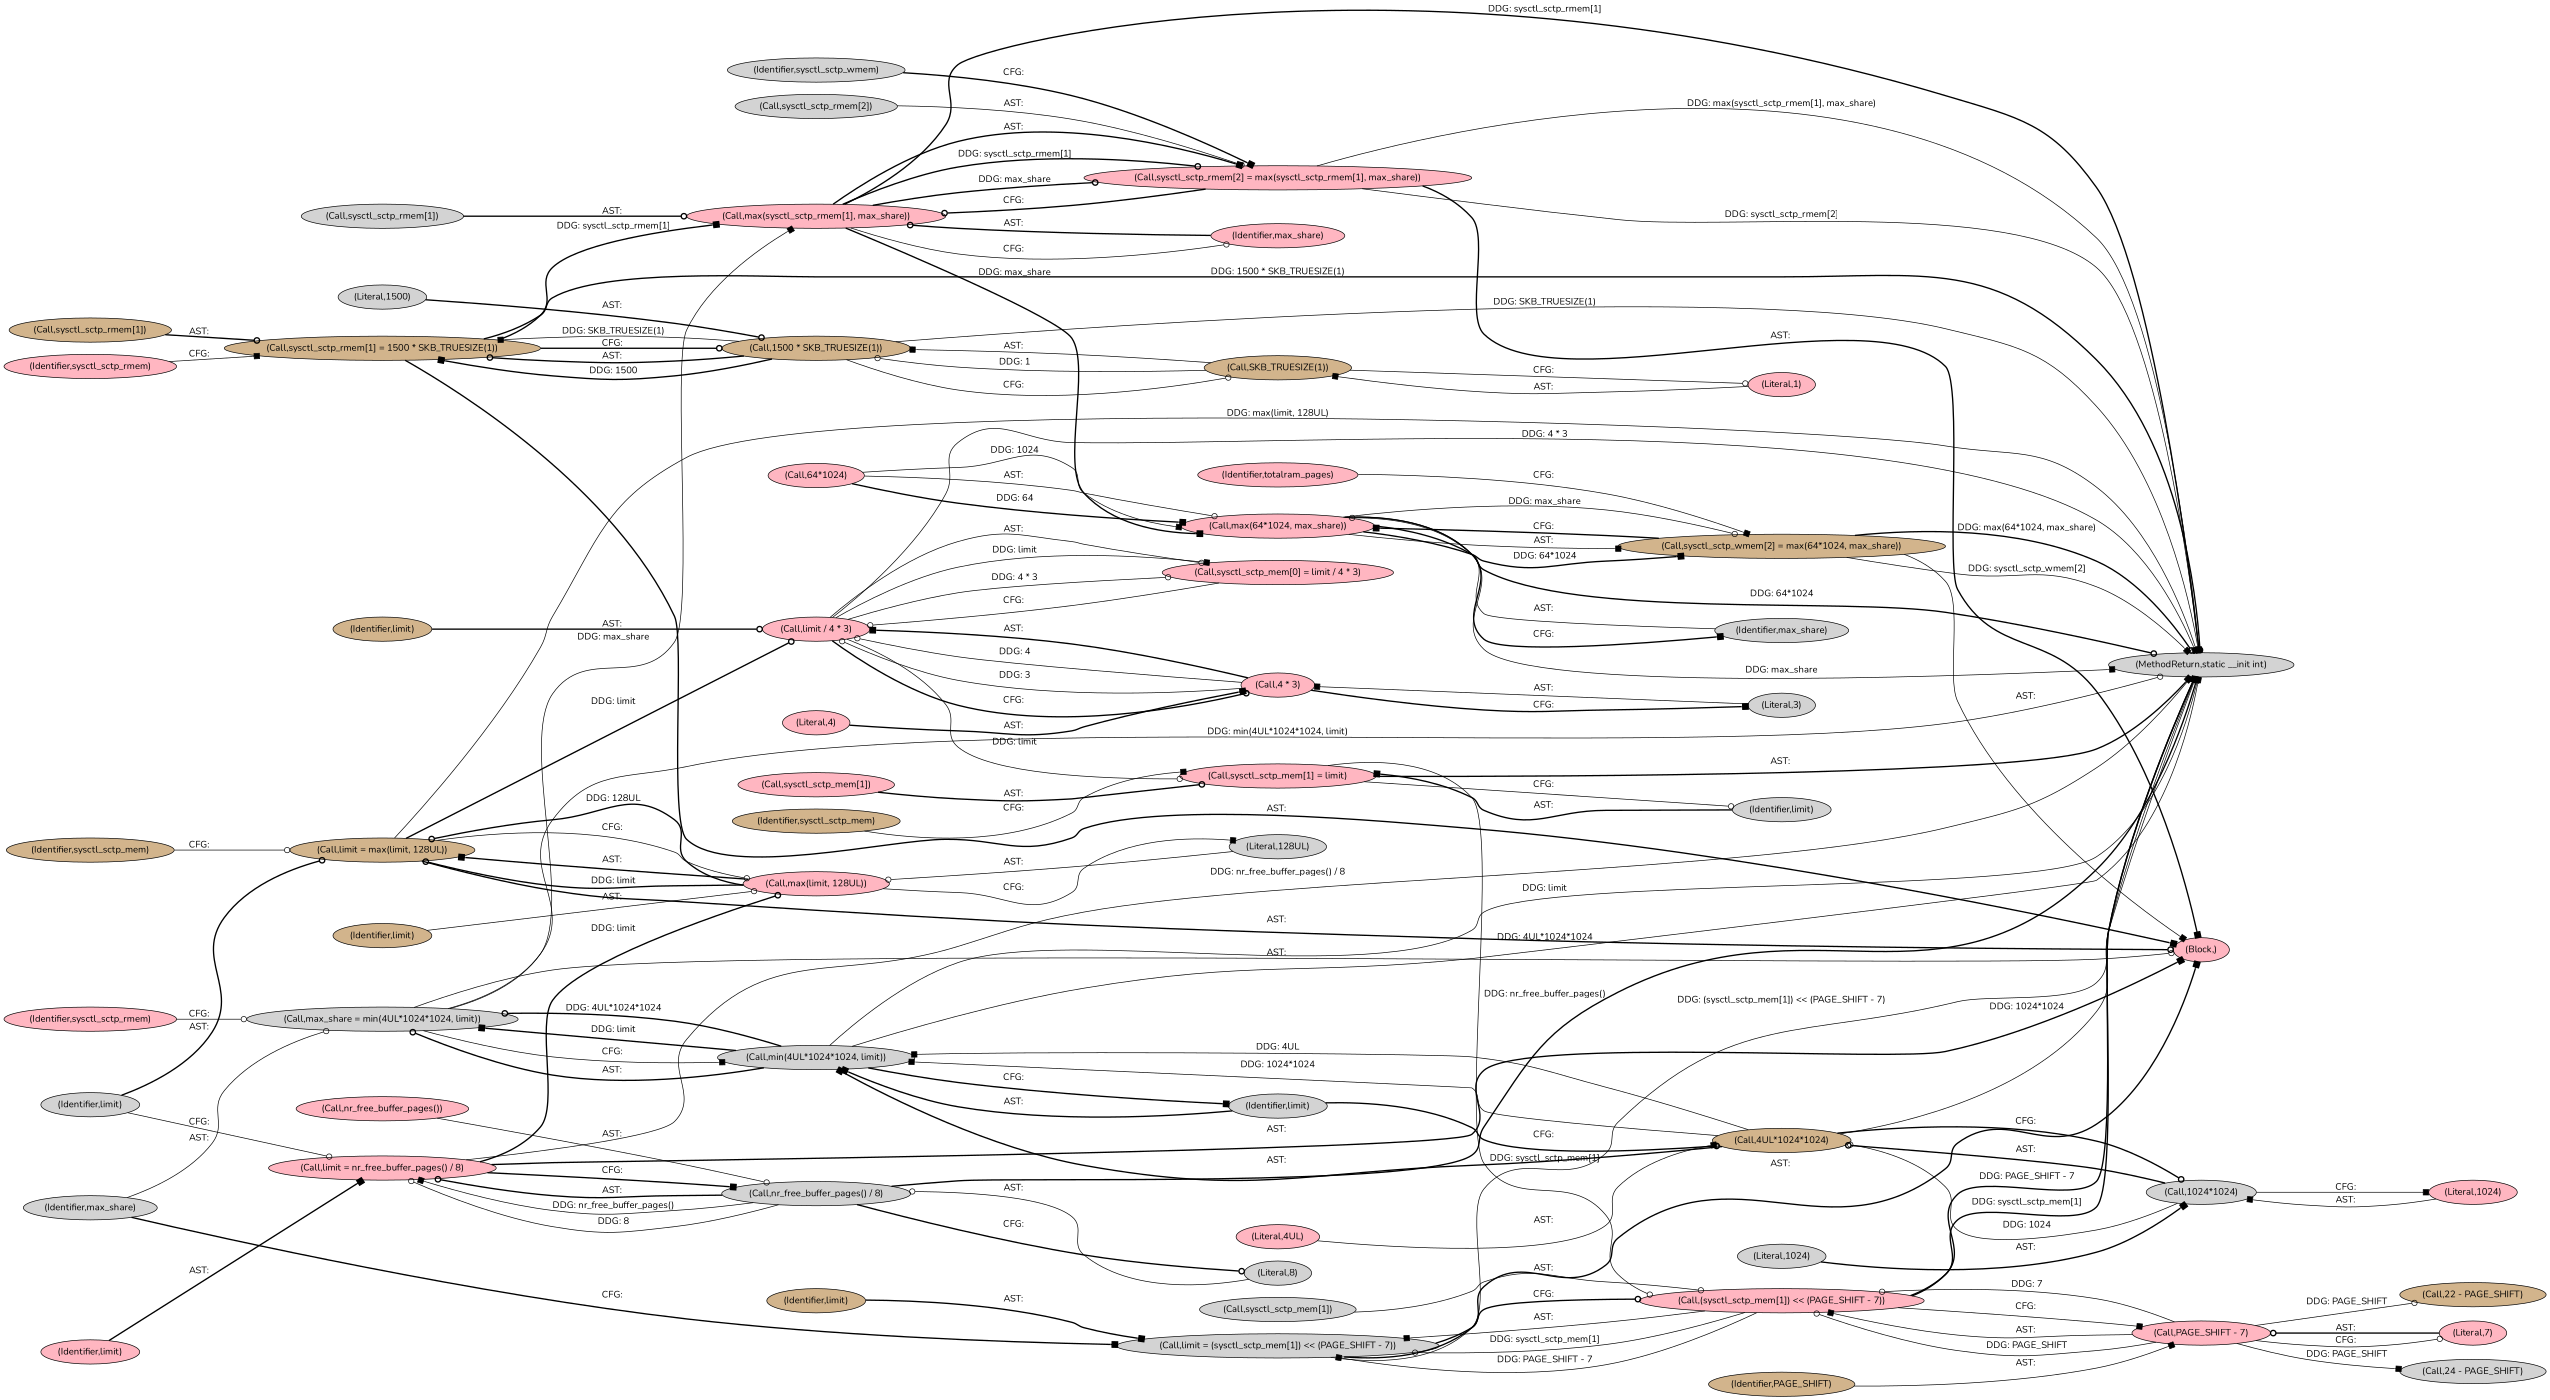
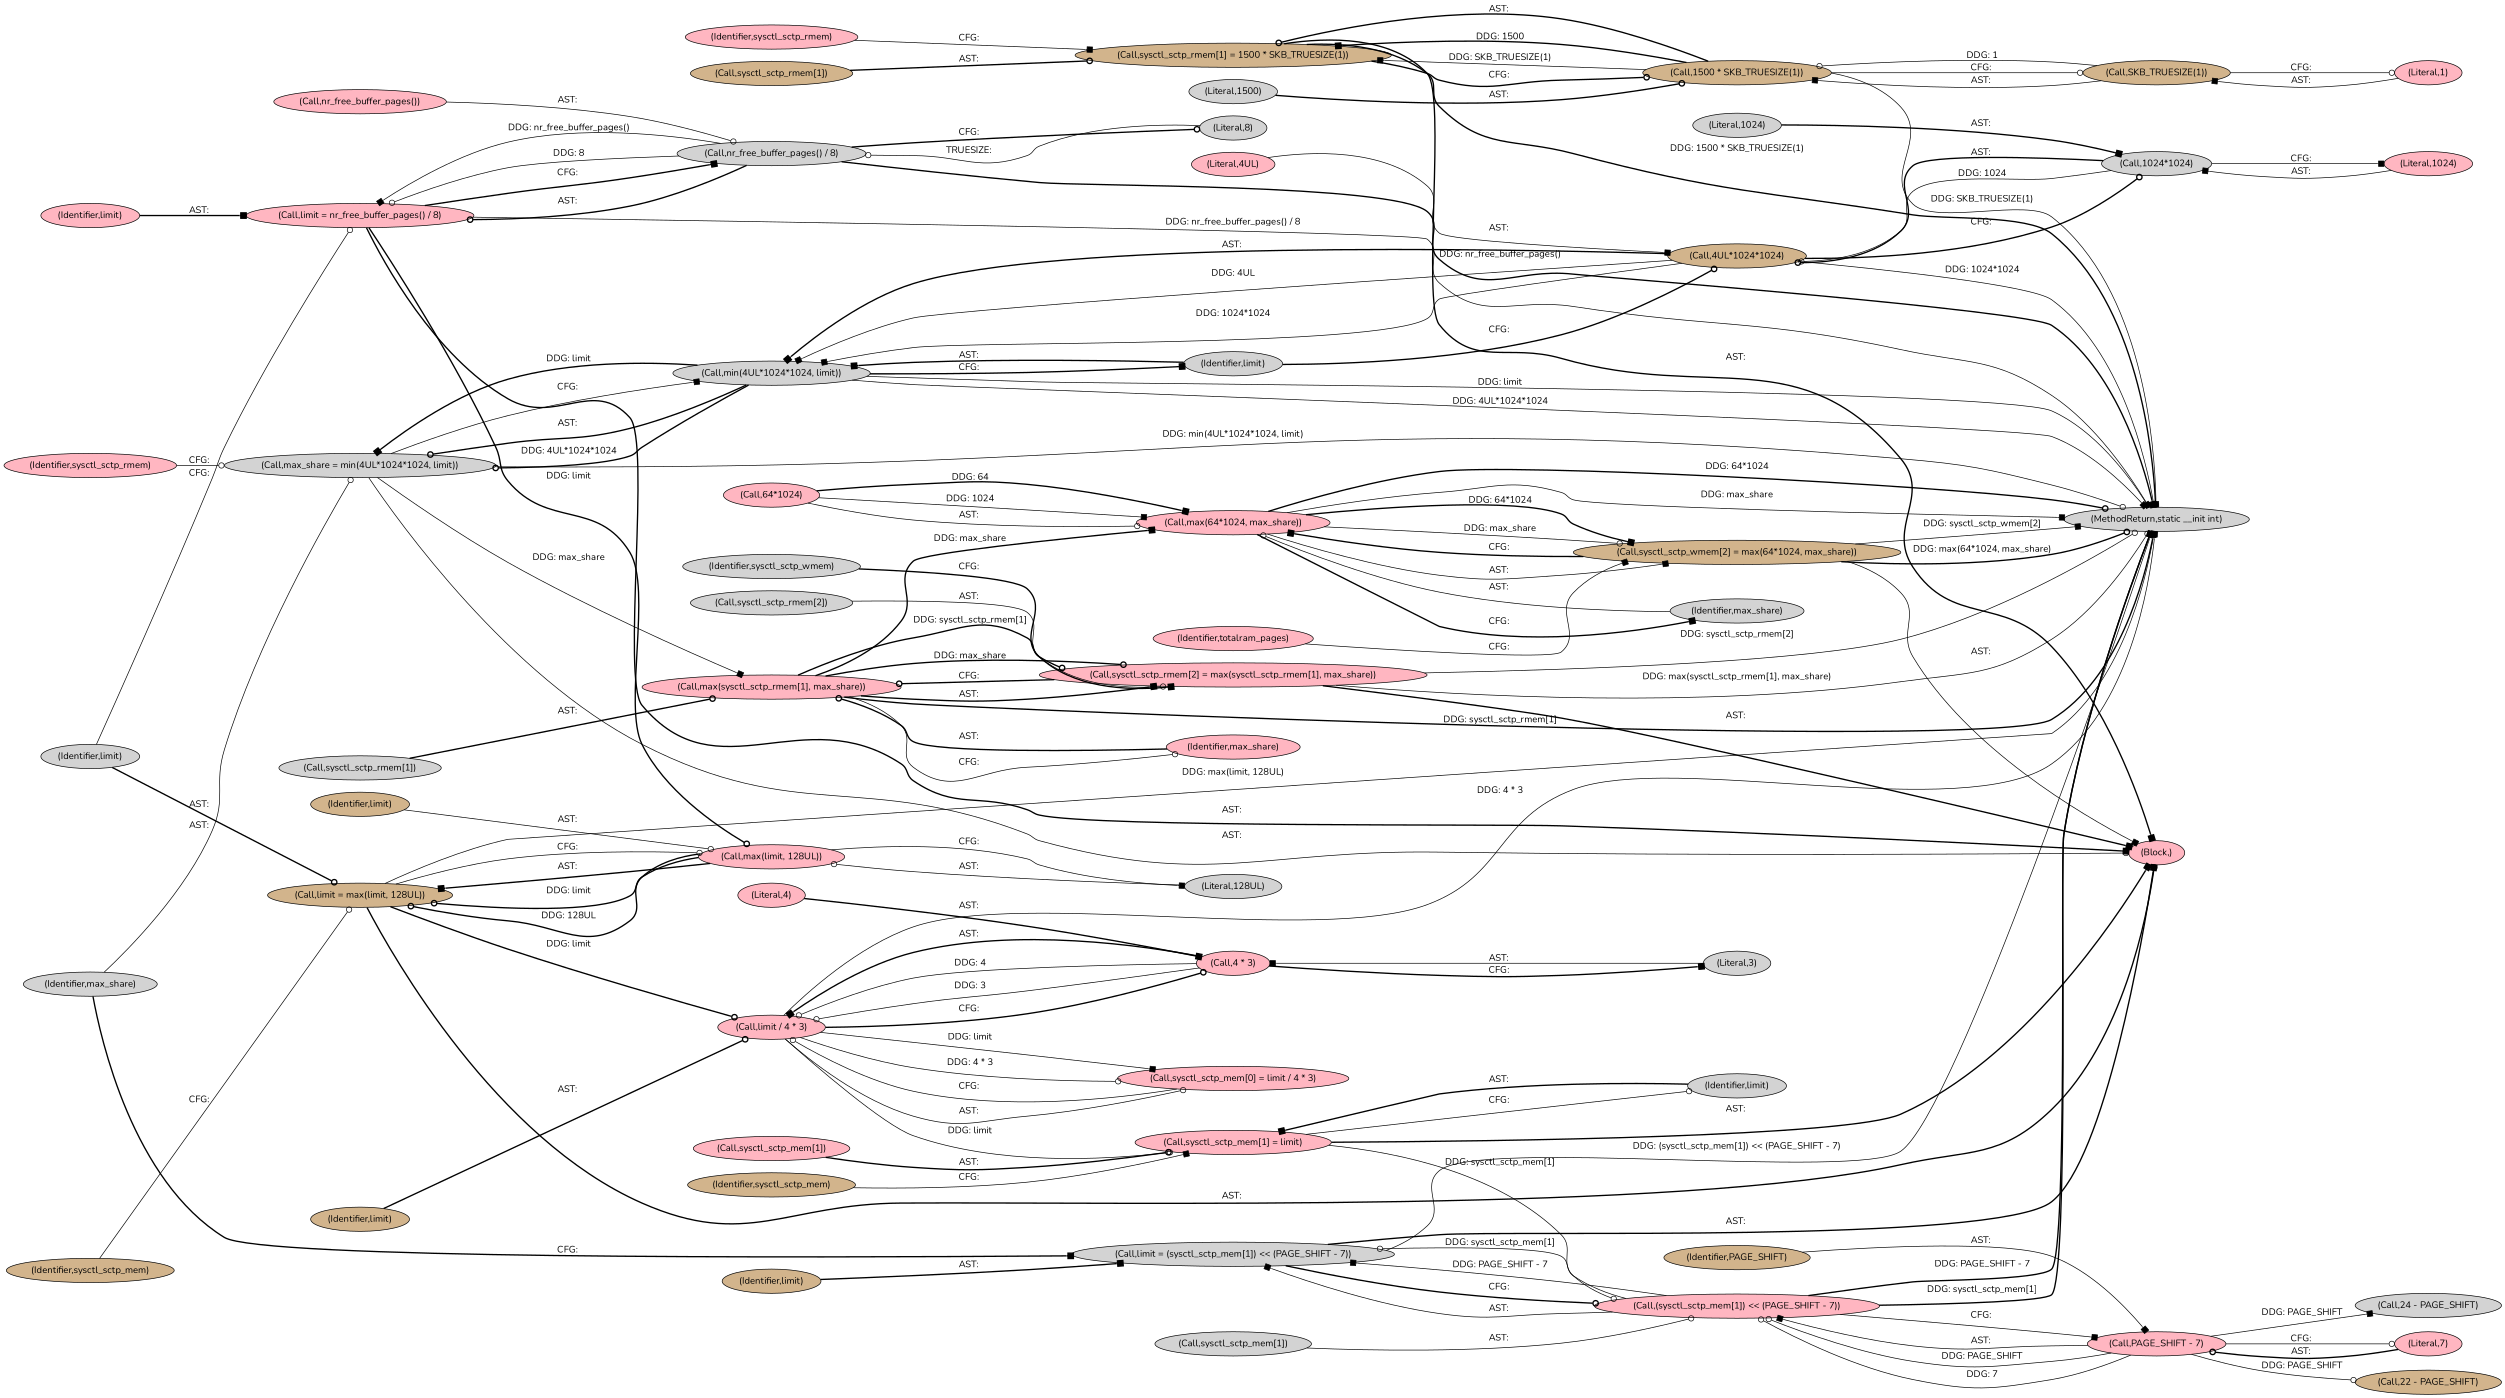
edge "(Call,sysctl_sctp_rmem[1] = 1500 * SKB_TRUESIZE(1))" -> "(Call,max(sysctl_sctp_rmem[1], max_share))": removed, label "DDG: sysctl_sctp_rmem[1]"
edge "(Call,sysctl_sctp_mem[1] = limit)" -> "(MethodReturn,static __init int)": now "(Call,sysctl_sctp_mem[1] = limit)" -> "(Block,)"
edge "(Literal,8)" -> "(Call,nr_free_buffer_pages() / 8)": label "AST: " -> "TRUESIZE: "
